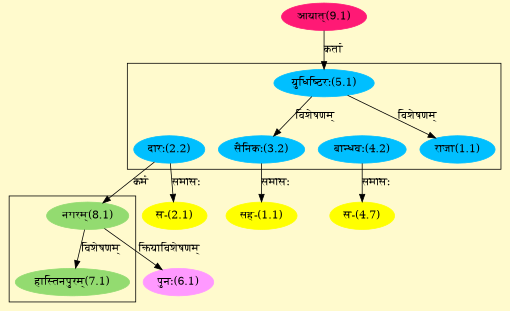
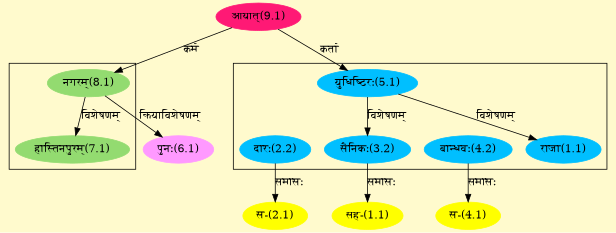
edge "दारः(2.2)" -> "नगरम्(8.1)": now "आयात्(9.1)" -> "नगरम्(8.1)"
node "स-(4.7)": label "स-(4.7)" -> "स-(4.1)"
